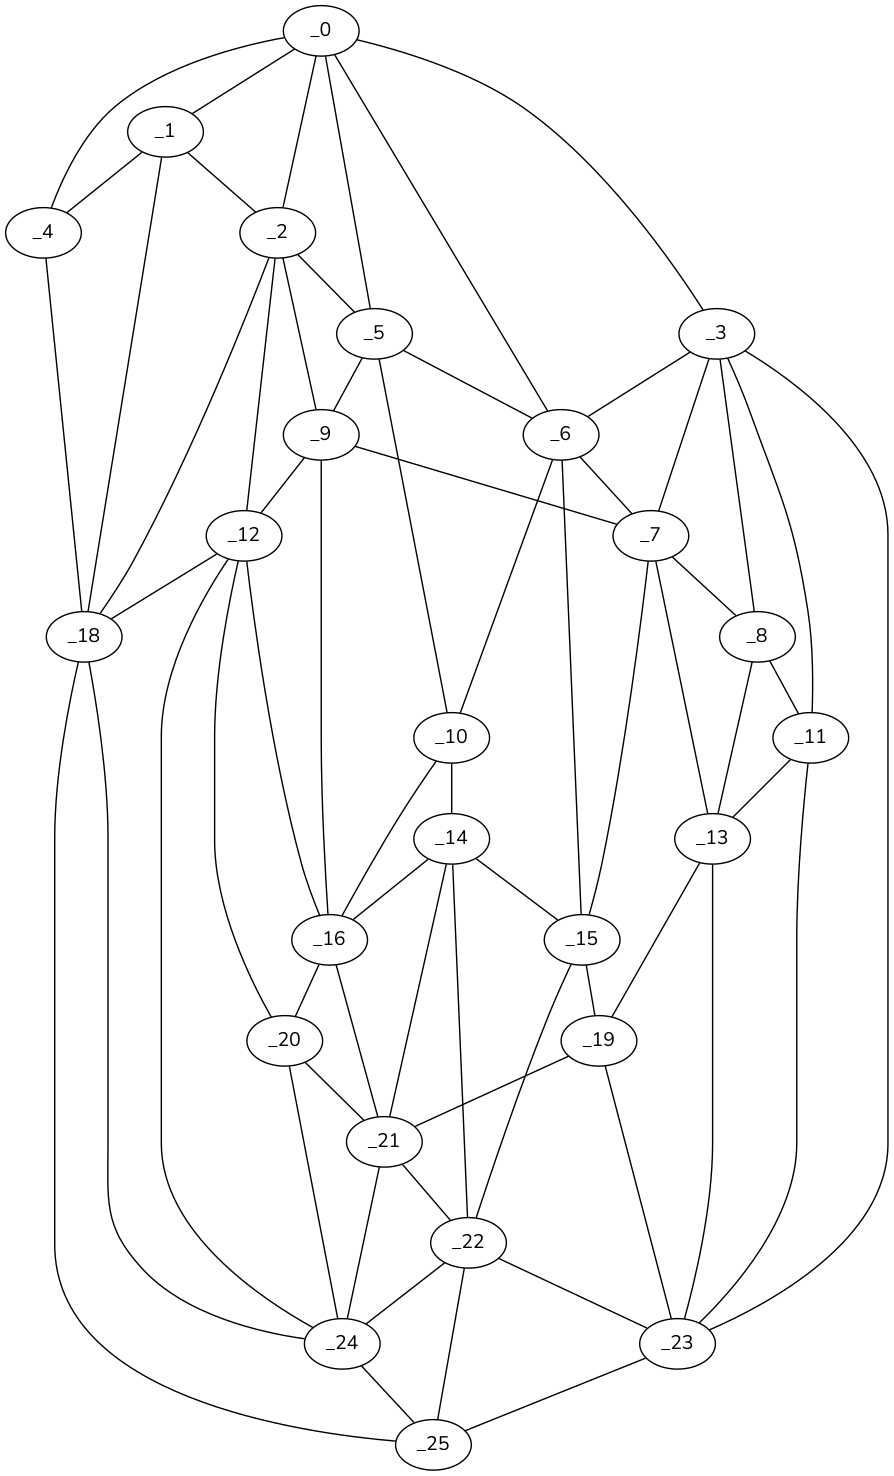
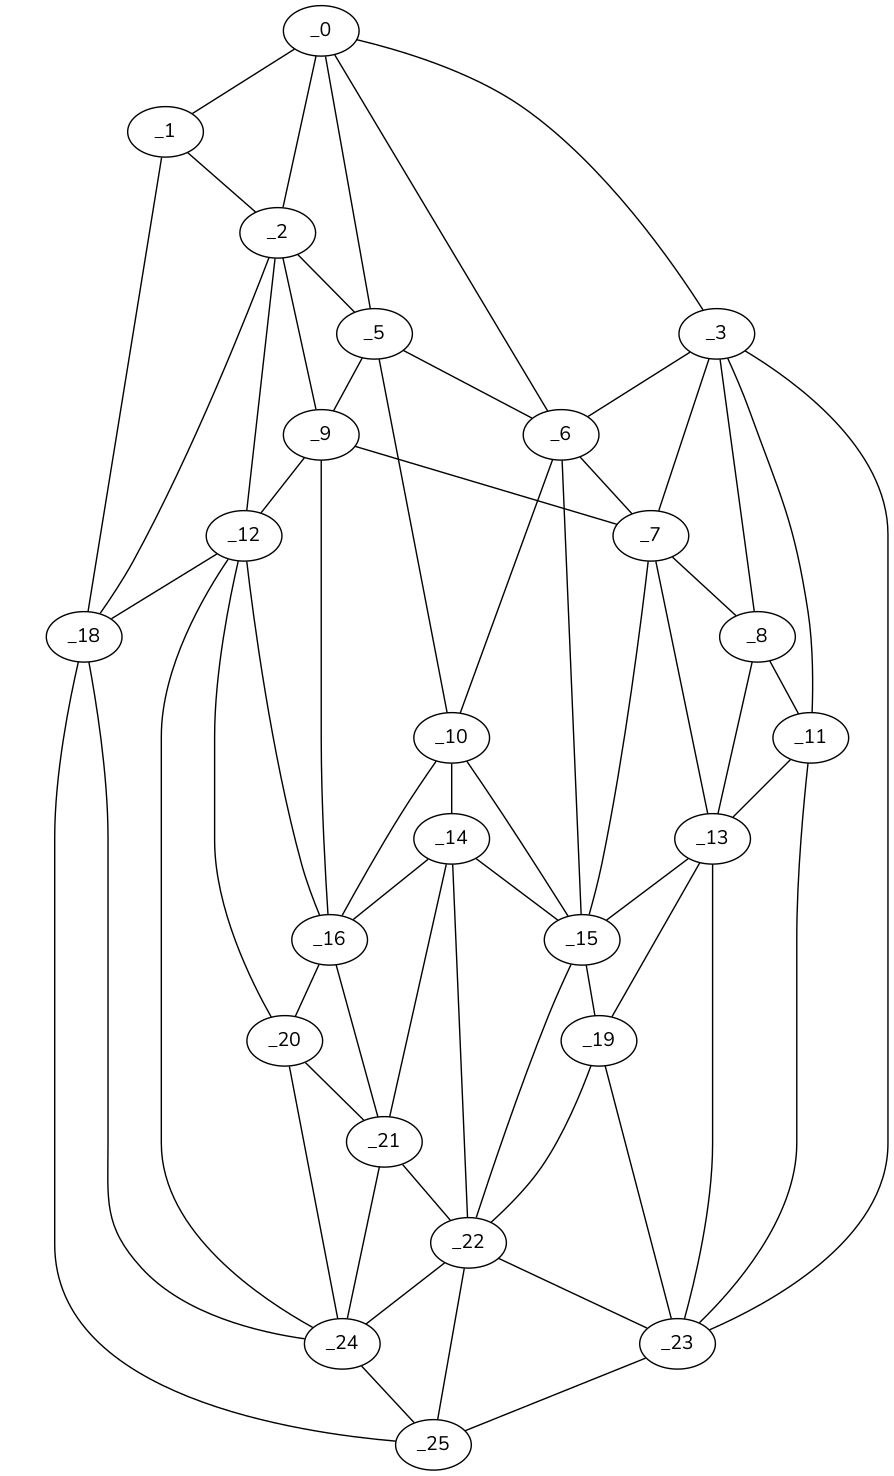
node "_4": removed
edge "_10" -- "_15": added
edge "_13" -- "_15": added
edge "_19" -- "_21": now "_19" -- "_22"
